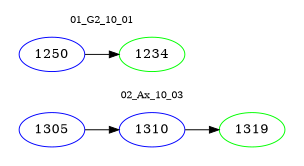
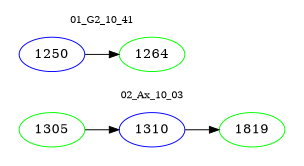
cluster "01_G2_10_01": label "01_G2_10_01" -> "01_G2_10_41"
node "1234": label "1234" -> "1264"
node "1305": color blue -> green
node "1319": label "1319" -> "1819"
